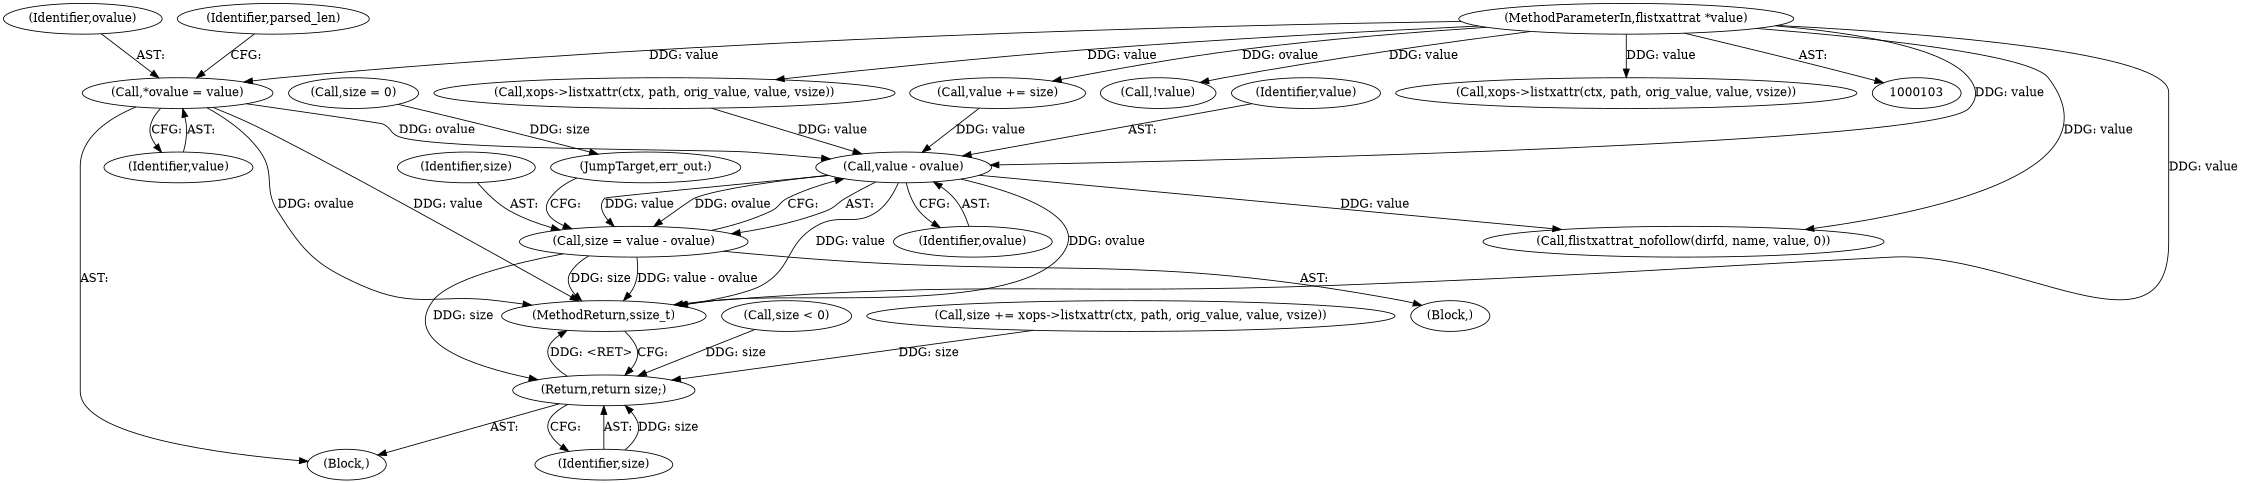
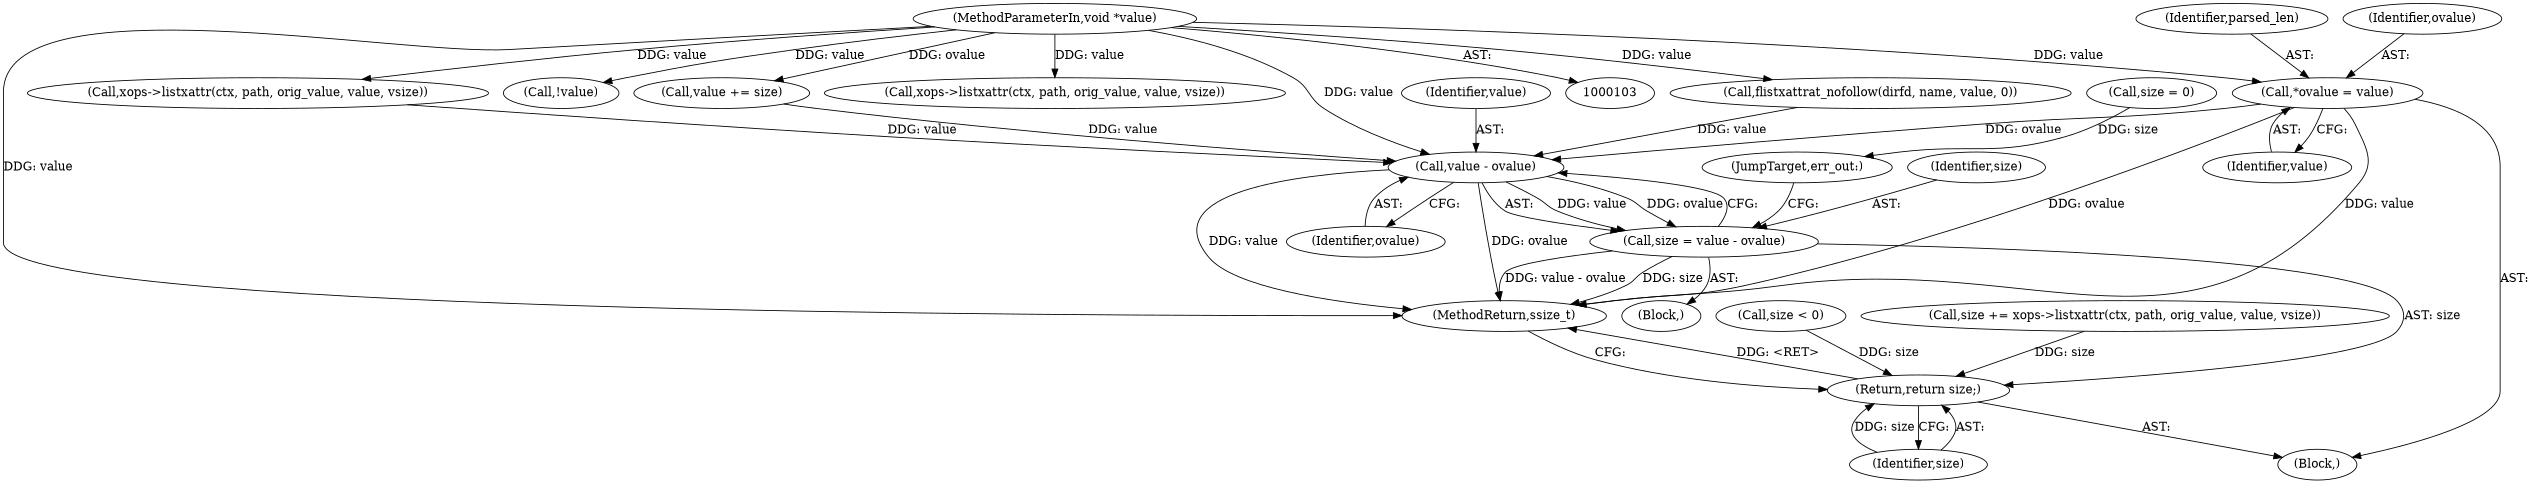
node "(MethodParameterIn,flistxattrat *value)": label "(MethodParameterIn,flistxattrat *value)" -> "(MethodParameterIn,void *value)"
edge "(Identifier,parsed_len)" -> "(Call,*ovalue = value)": label "CFG: " -> "AST: "
edge "(Call,value - ovalue)" -> "(Call,flistxattrat_nofollow(dirfd, name, value, 0))": reversed
edge "(Call,size = value - ovalue)" -> "(Return,return size;)": label "DDG: size" -> "AST: size"
